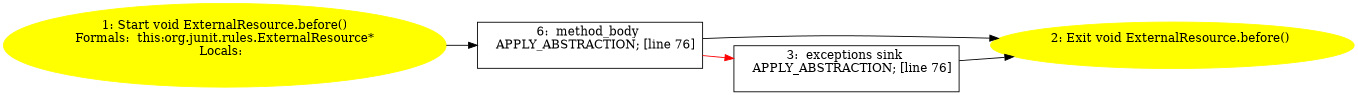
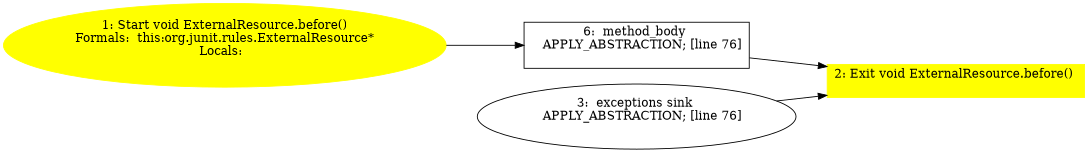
node "2: Exit void ExternalResource.before()": shape ellipse -> box
edge "6:  method_body APPLY_ABSTRACTION; [line 76]" -> "3:  exceptions sink APPLY_ABSTRACTION; [line 76]": removed
node "3:  exceptions sink APPLY_ABSTRACTION; [line 76]": shape box -> ellipse
